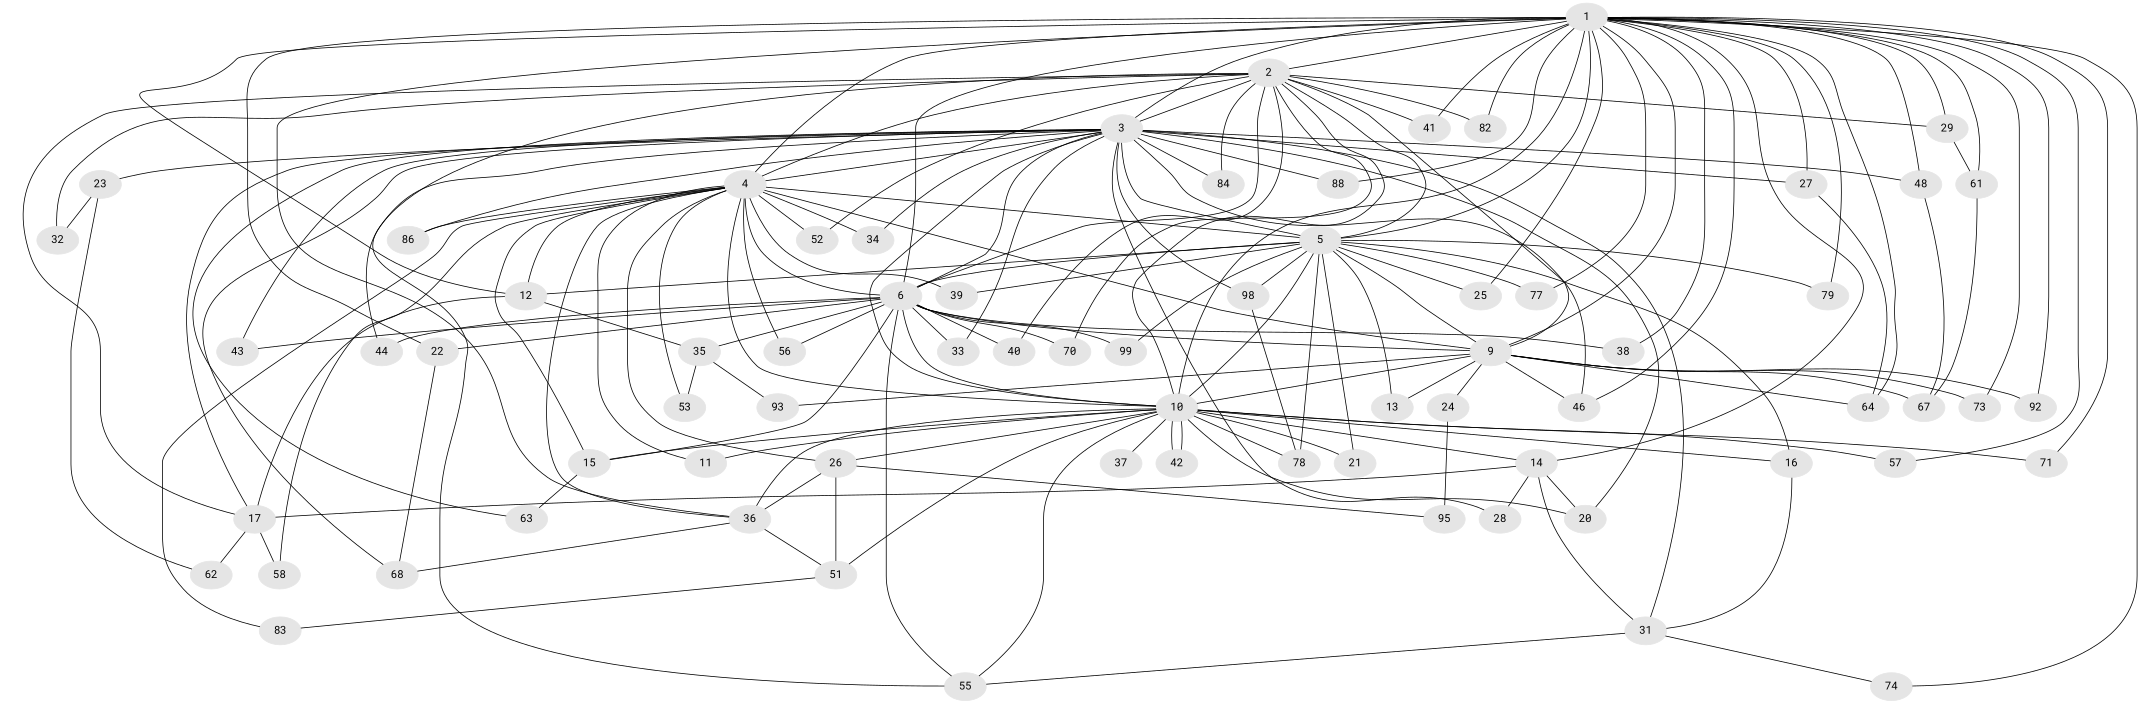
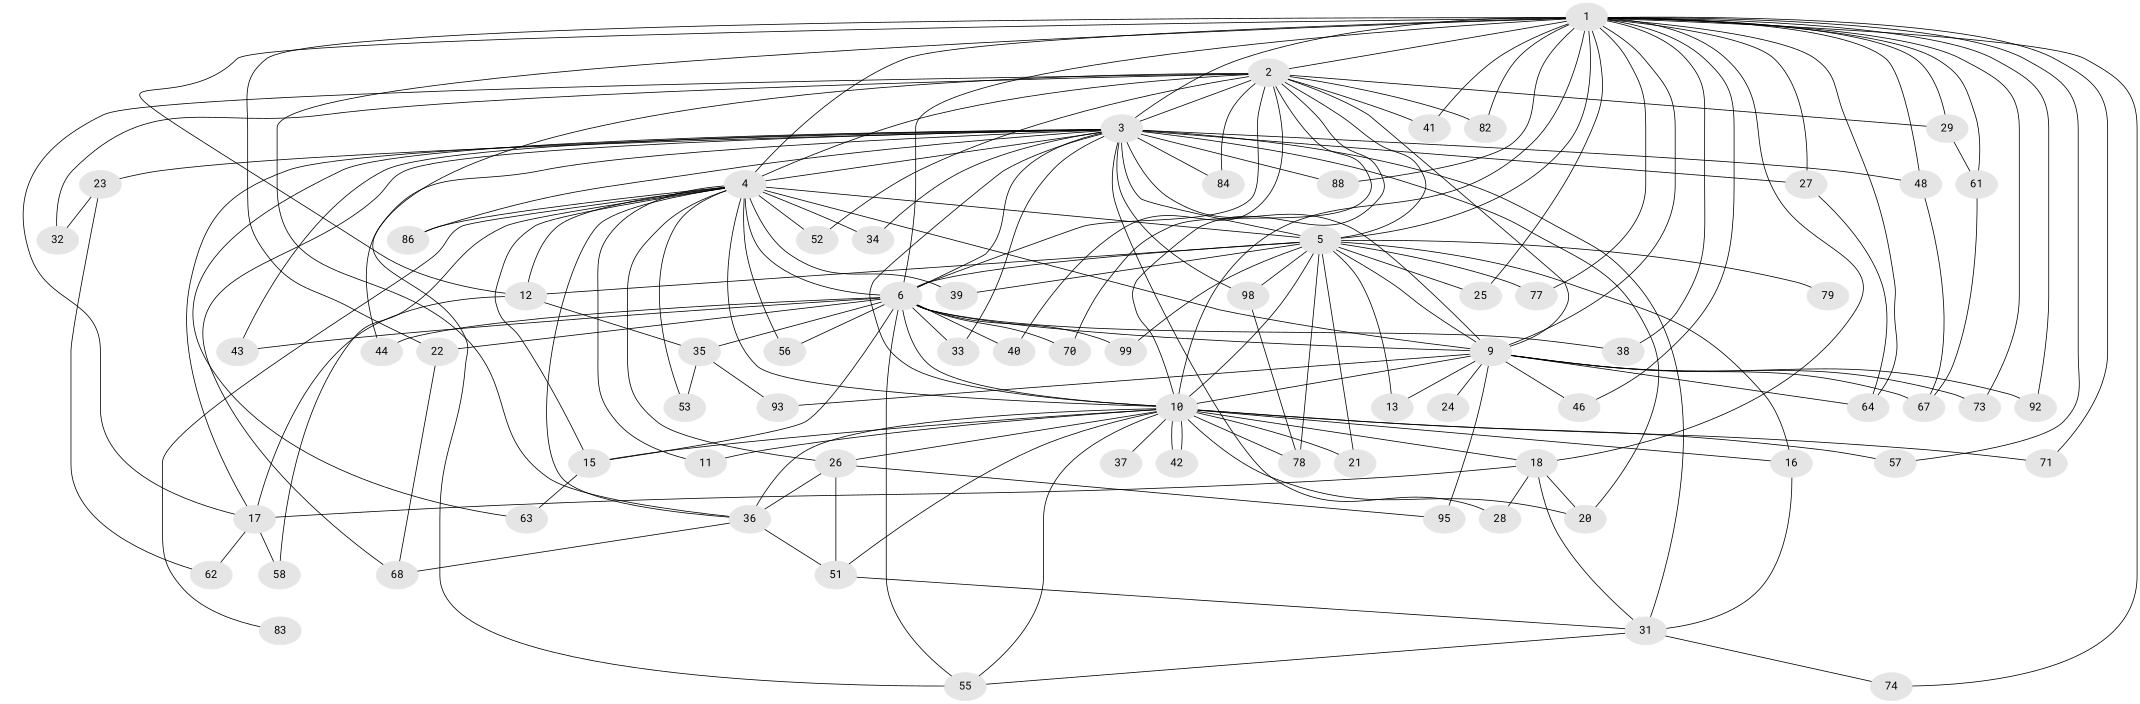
edge "1" -- "79": removed
edge "3" -- "46": now "3" -- "9"
edge "24" -- "95": now "9" -- "95"
node "14": label "14" -> "18"
edge "51" -- "83": now "51" -- "31"
